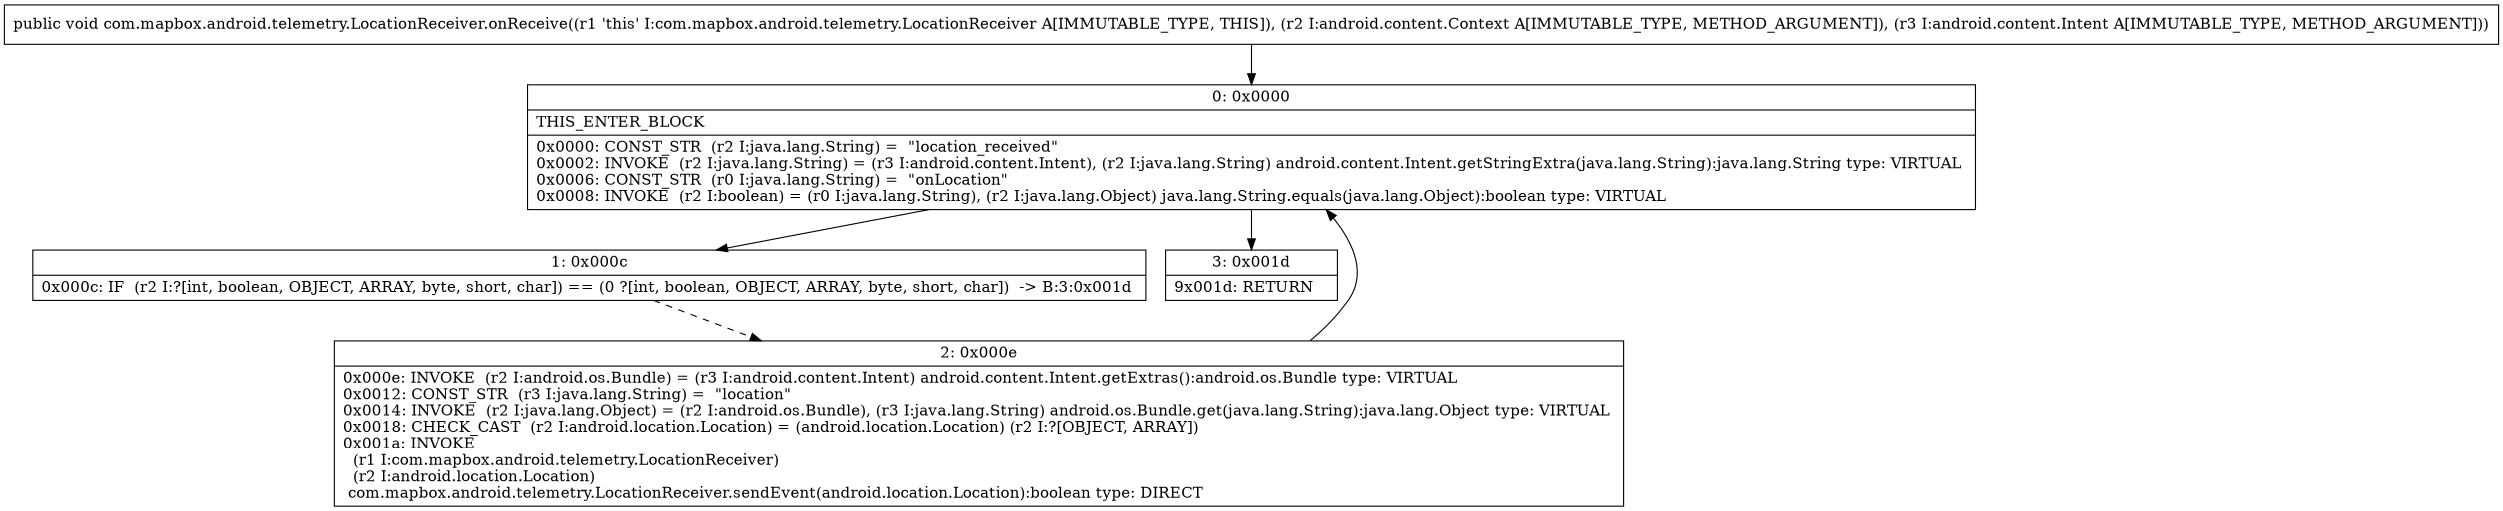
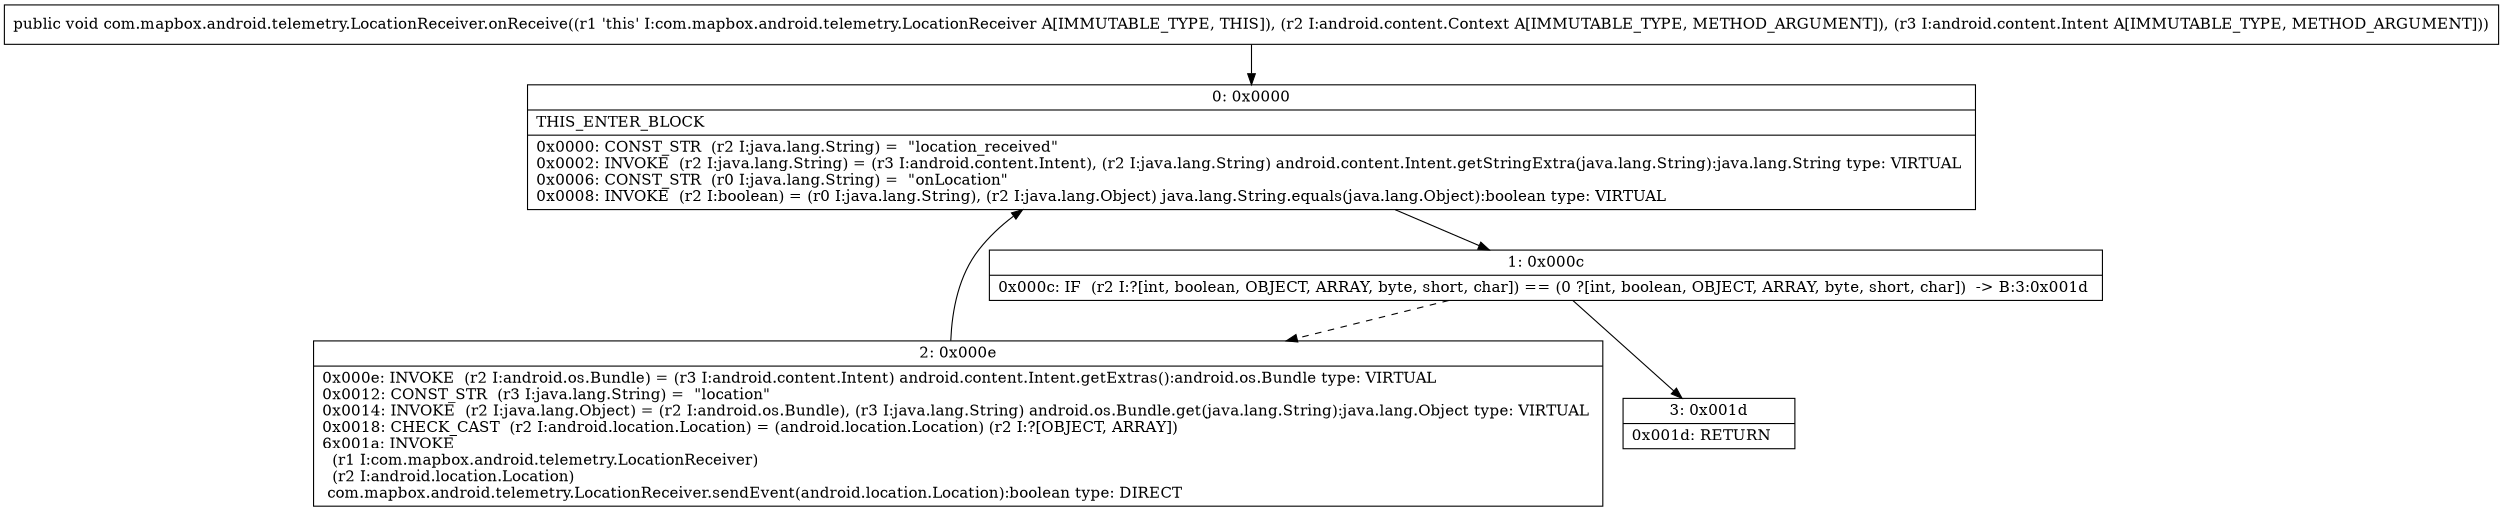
edge "0: 0x0000" -> "3: 0x001d": now "1: 0x000c" -> "3: 0x001d"
node "3: 0x001d": text "9x001d: RETURN" -> "0x001d: RETURN"
node "2: 0x000e": text "0x001a: INVOKE" -> "6x001a: INVOKE"
